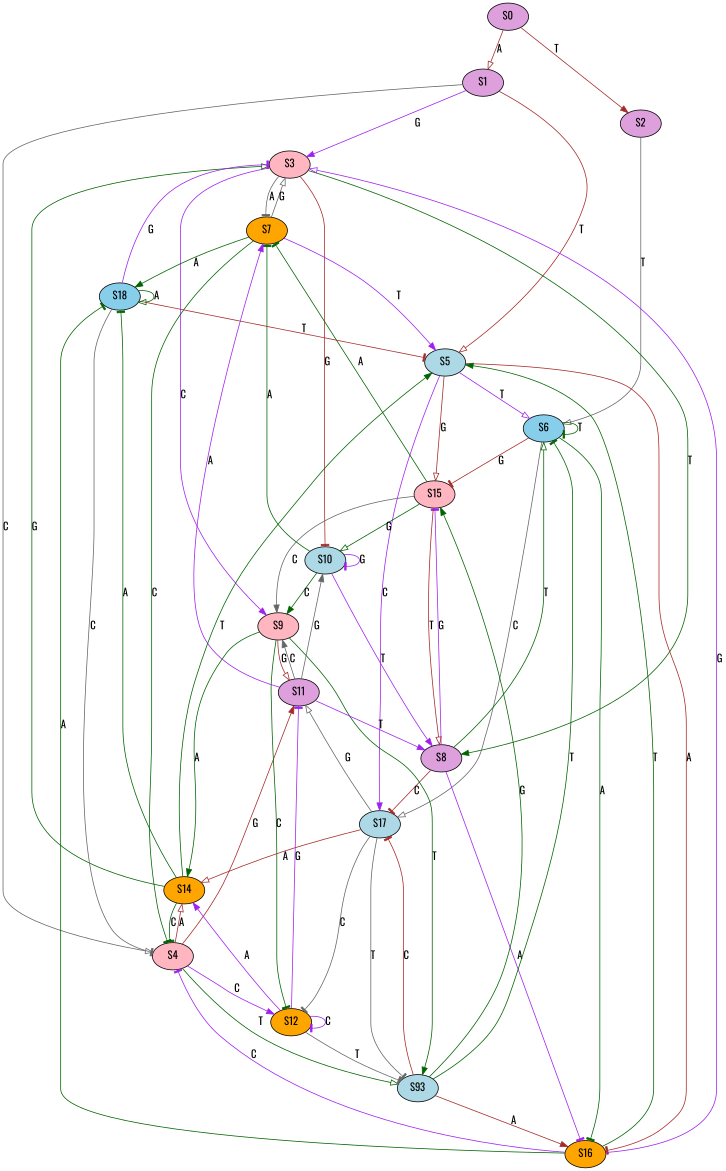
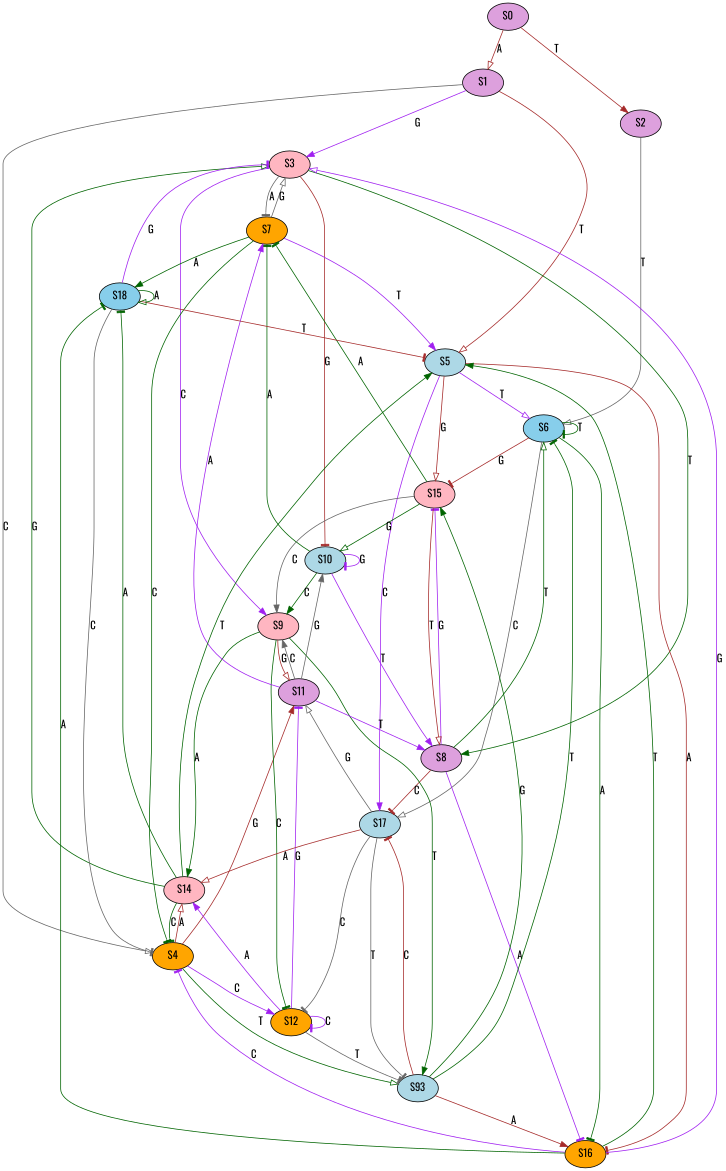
node "S14": fillcolor orange -> lightpink
node "S4": fillcolor lightpink -> orange
